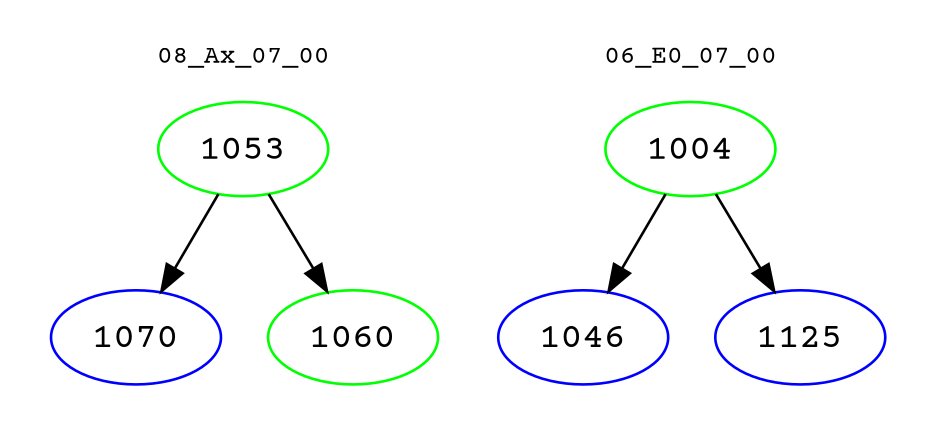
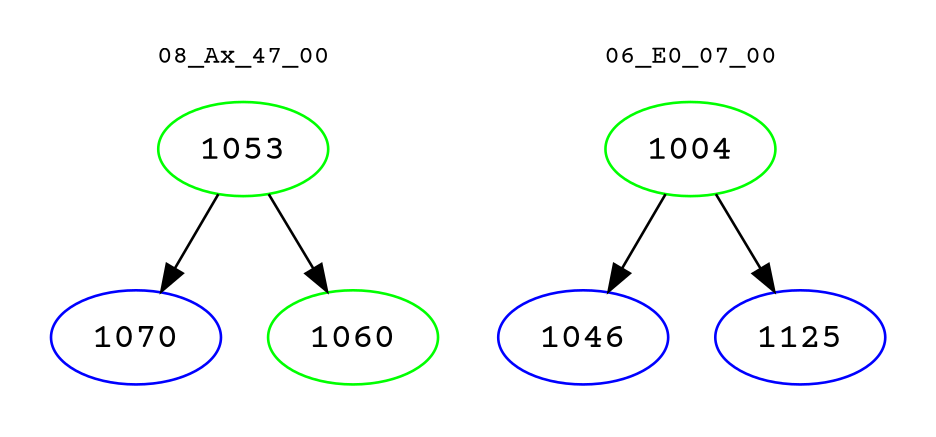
cluster "08_Ax_07_00": label "08_Ax_07_00" -> "08_Ax_47_00"
